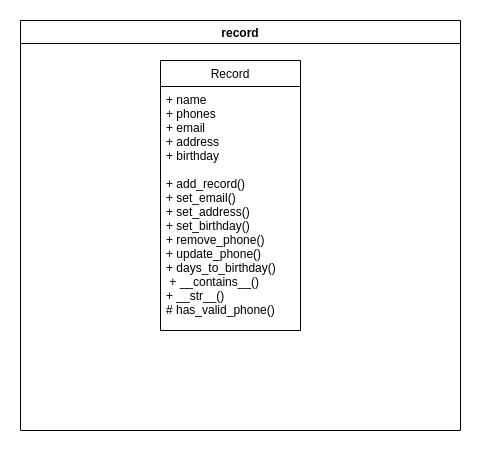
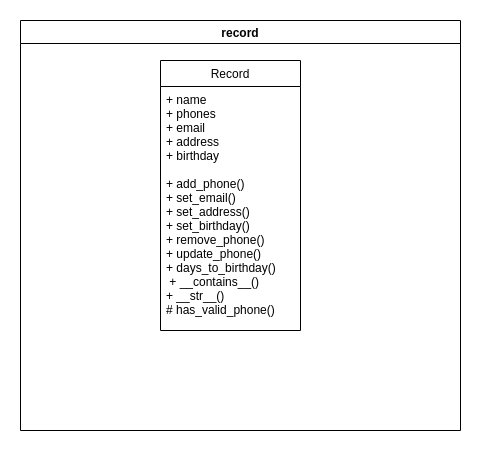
node "+ name + phones + email + address + birthday + add_record() + set_email() + set_address() + set_birthday() + remove_phone() + update_phone() + days_to_birthday() + __contains__() + __str__() # has_valid_phone()": label "+ name + phones + email + address + birthday + add_record() + set_email() + set_address() + set_birthday() + remove_phone() + update_phone() + days_to_birthday() + __contains__() + __str__() # has_valid_phone()" -> "+ name + phones + email + address + birthday + add_phone() + set_email() + set_address() + set_birthday() + remove_phone() + update_phone() + days_to_birthday() + __contains__() + __str__() # has_valid_phone()"
